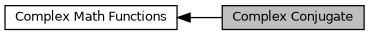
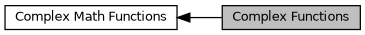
node "Complex Conjugate": label "Complex Conjugate" -> "Complex Functions"
